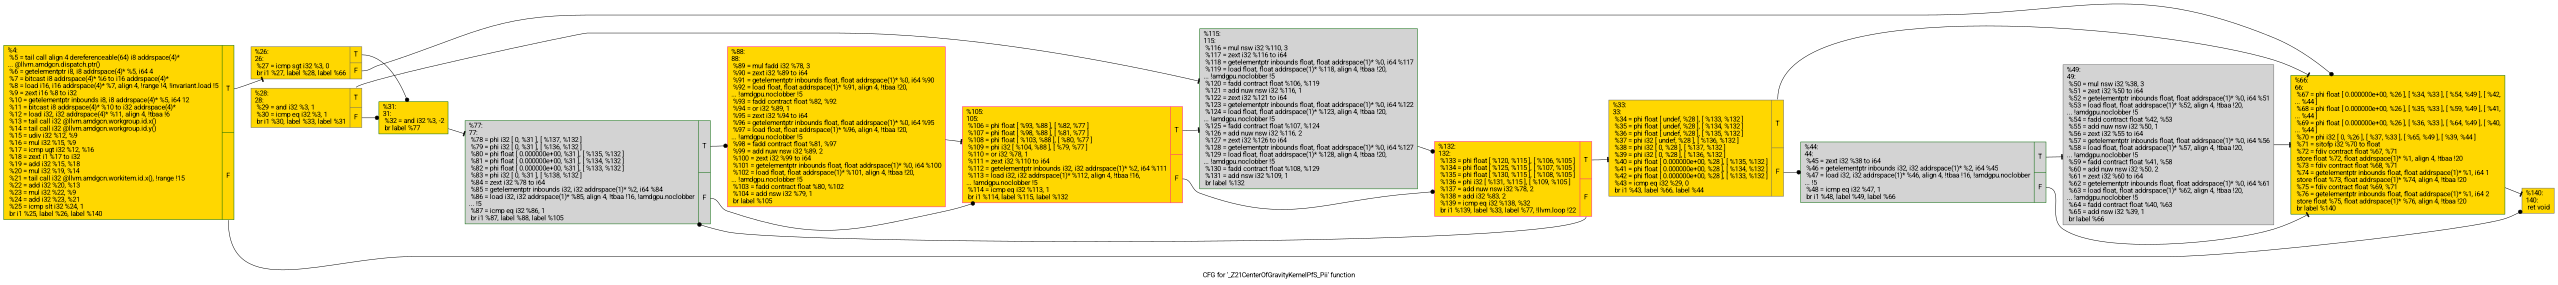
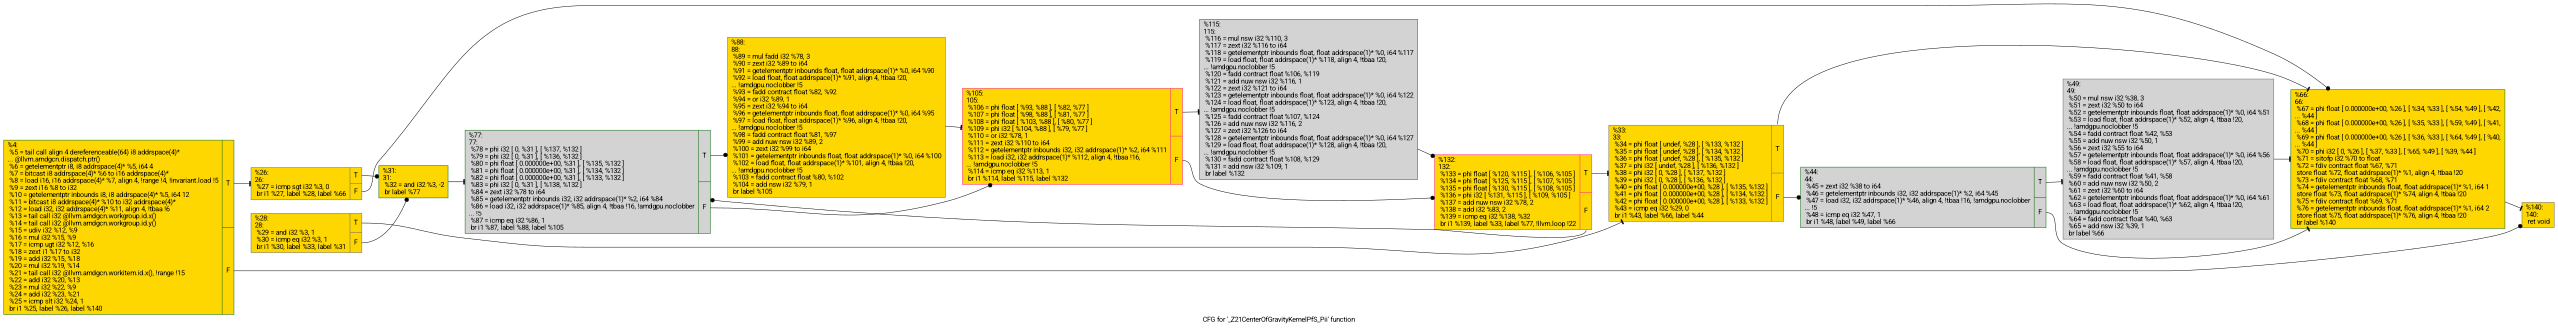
edge "%28:" -> "%115:": now "%28:" -> "%33:"
